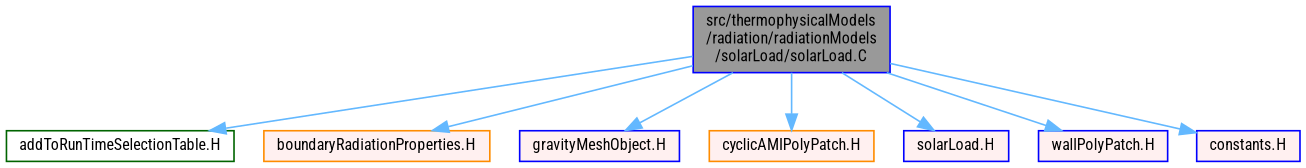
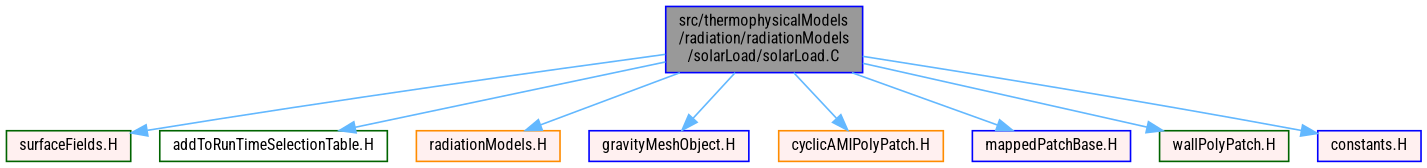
node "surfaceFields.H": added
node "boundaryRadiationProperties.H": label "boundaryRadiationProperties.H" -> "radiationModels.H"
node "solarLoad.H": label "solarLoad.H" -> "mappedPatchBase.H"
node "wallPolyPatch.H": color blue -> darkgreen
